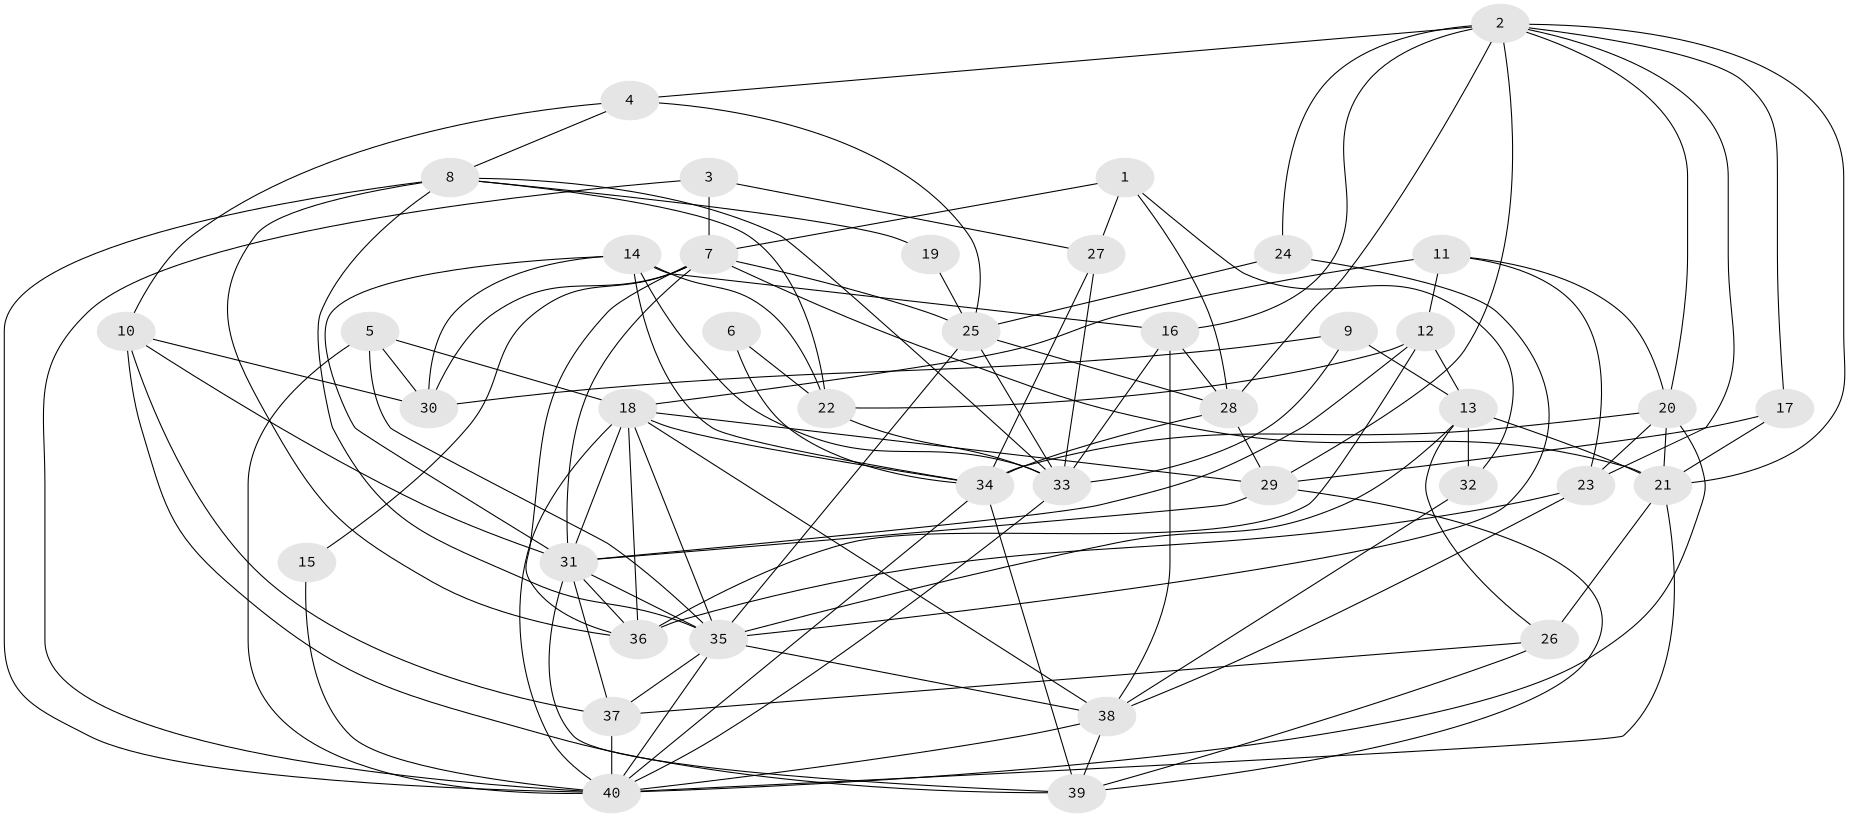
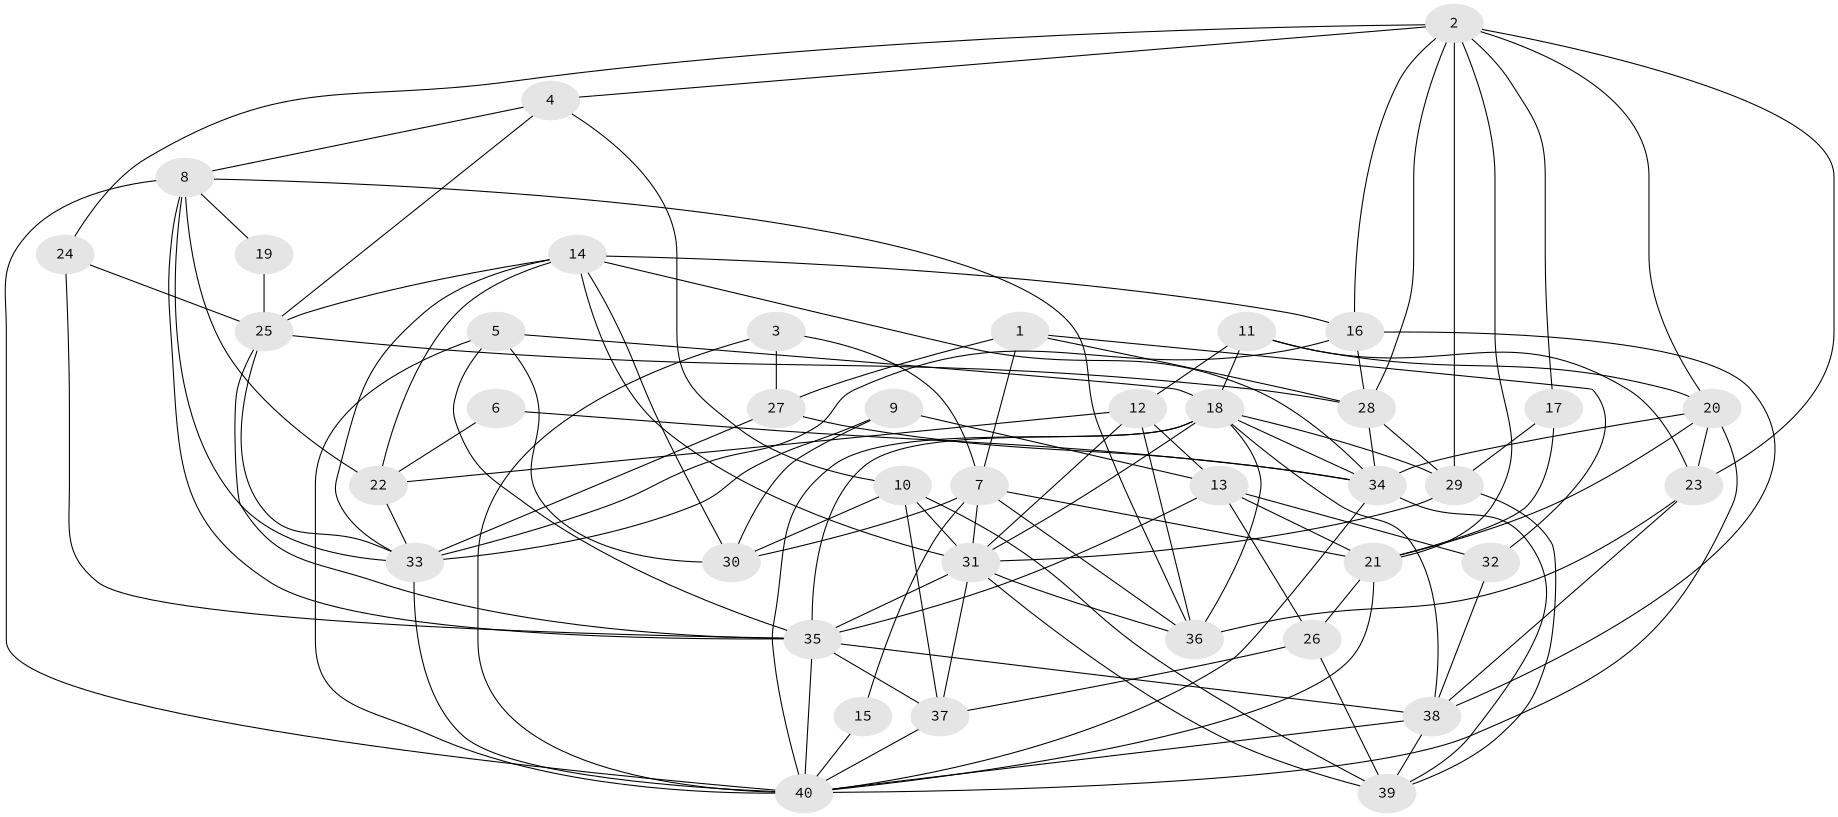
edge "7" -- "25": now "14" -- "25"
